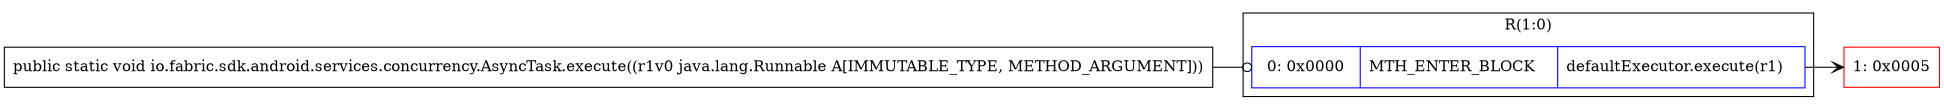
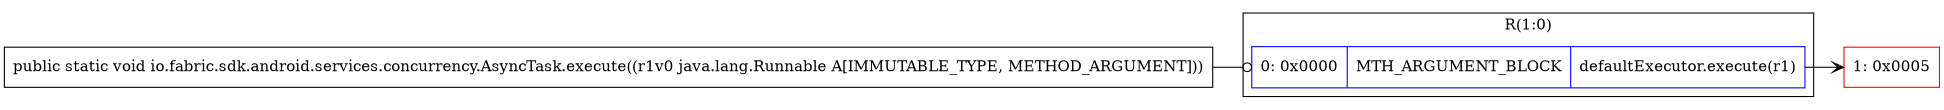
node "0: 0x0000": text "MTH_ENTER_BLOCK" -> "MTH_ARGUMENT_BLOCK"
